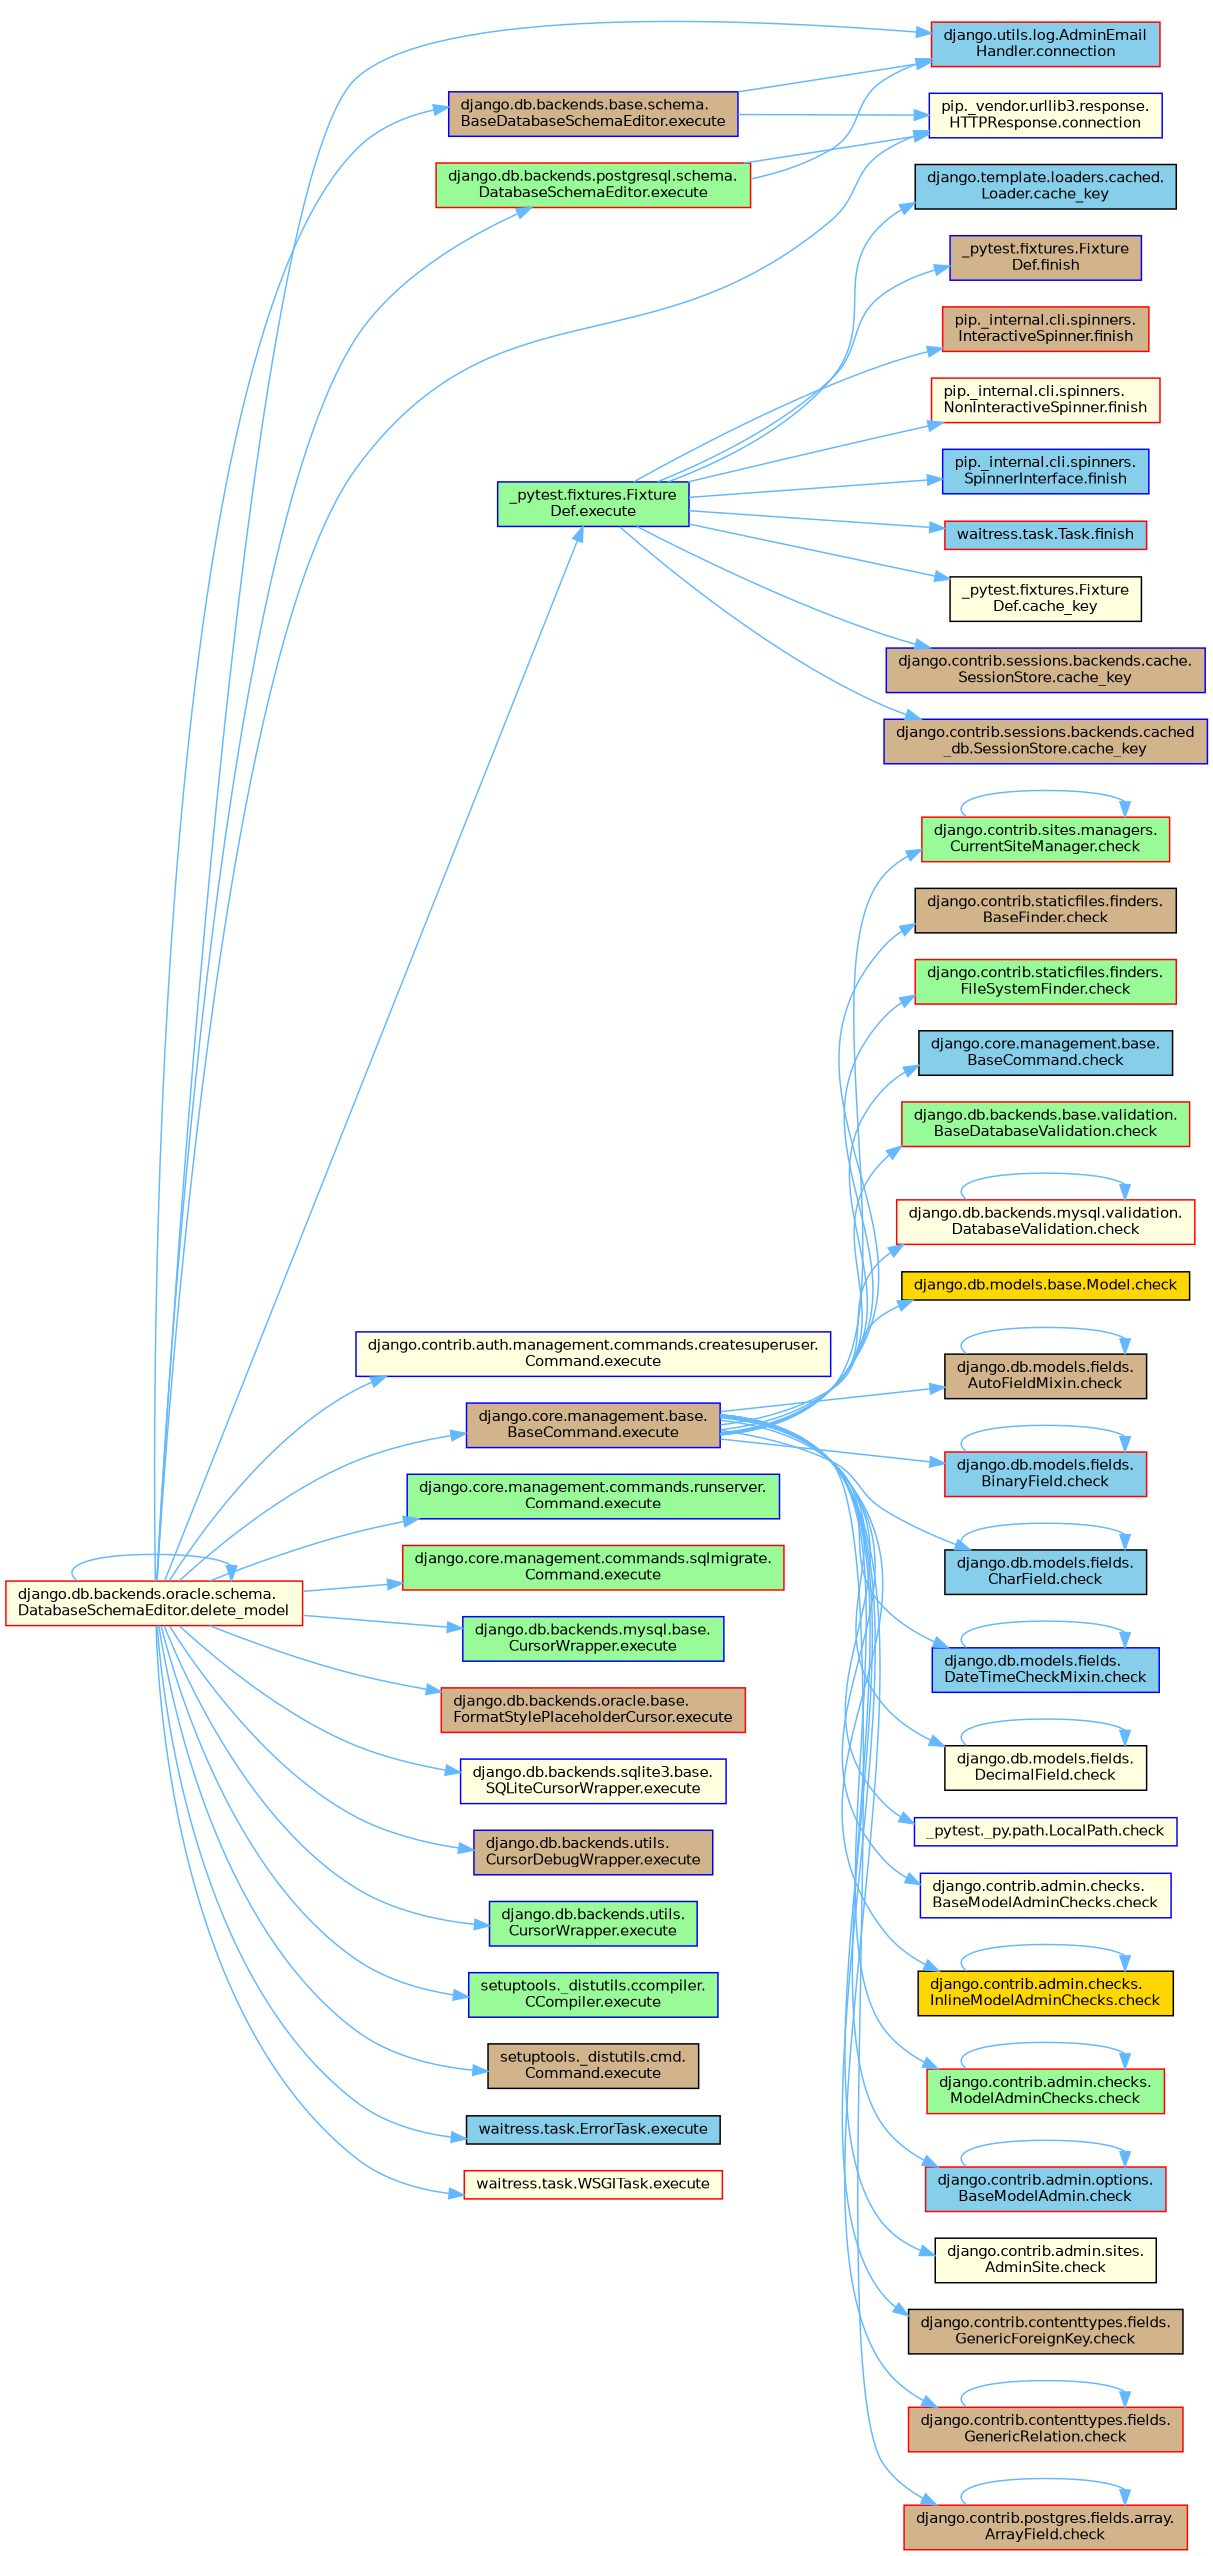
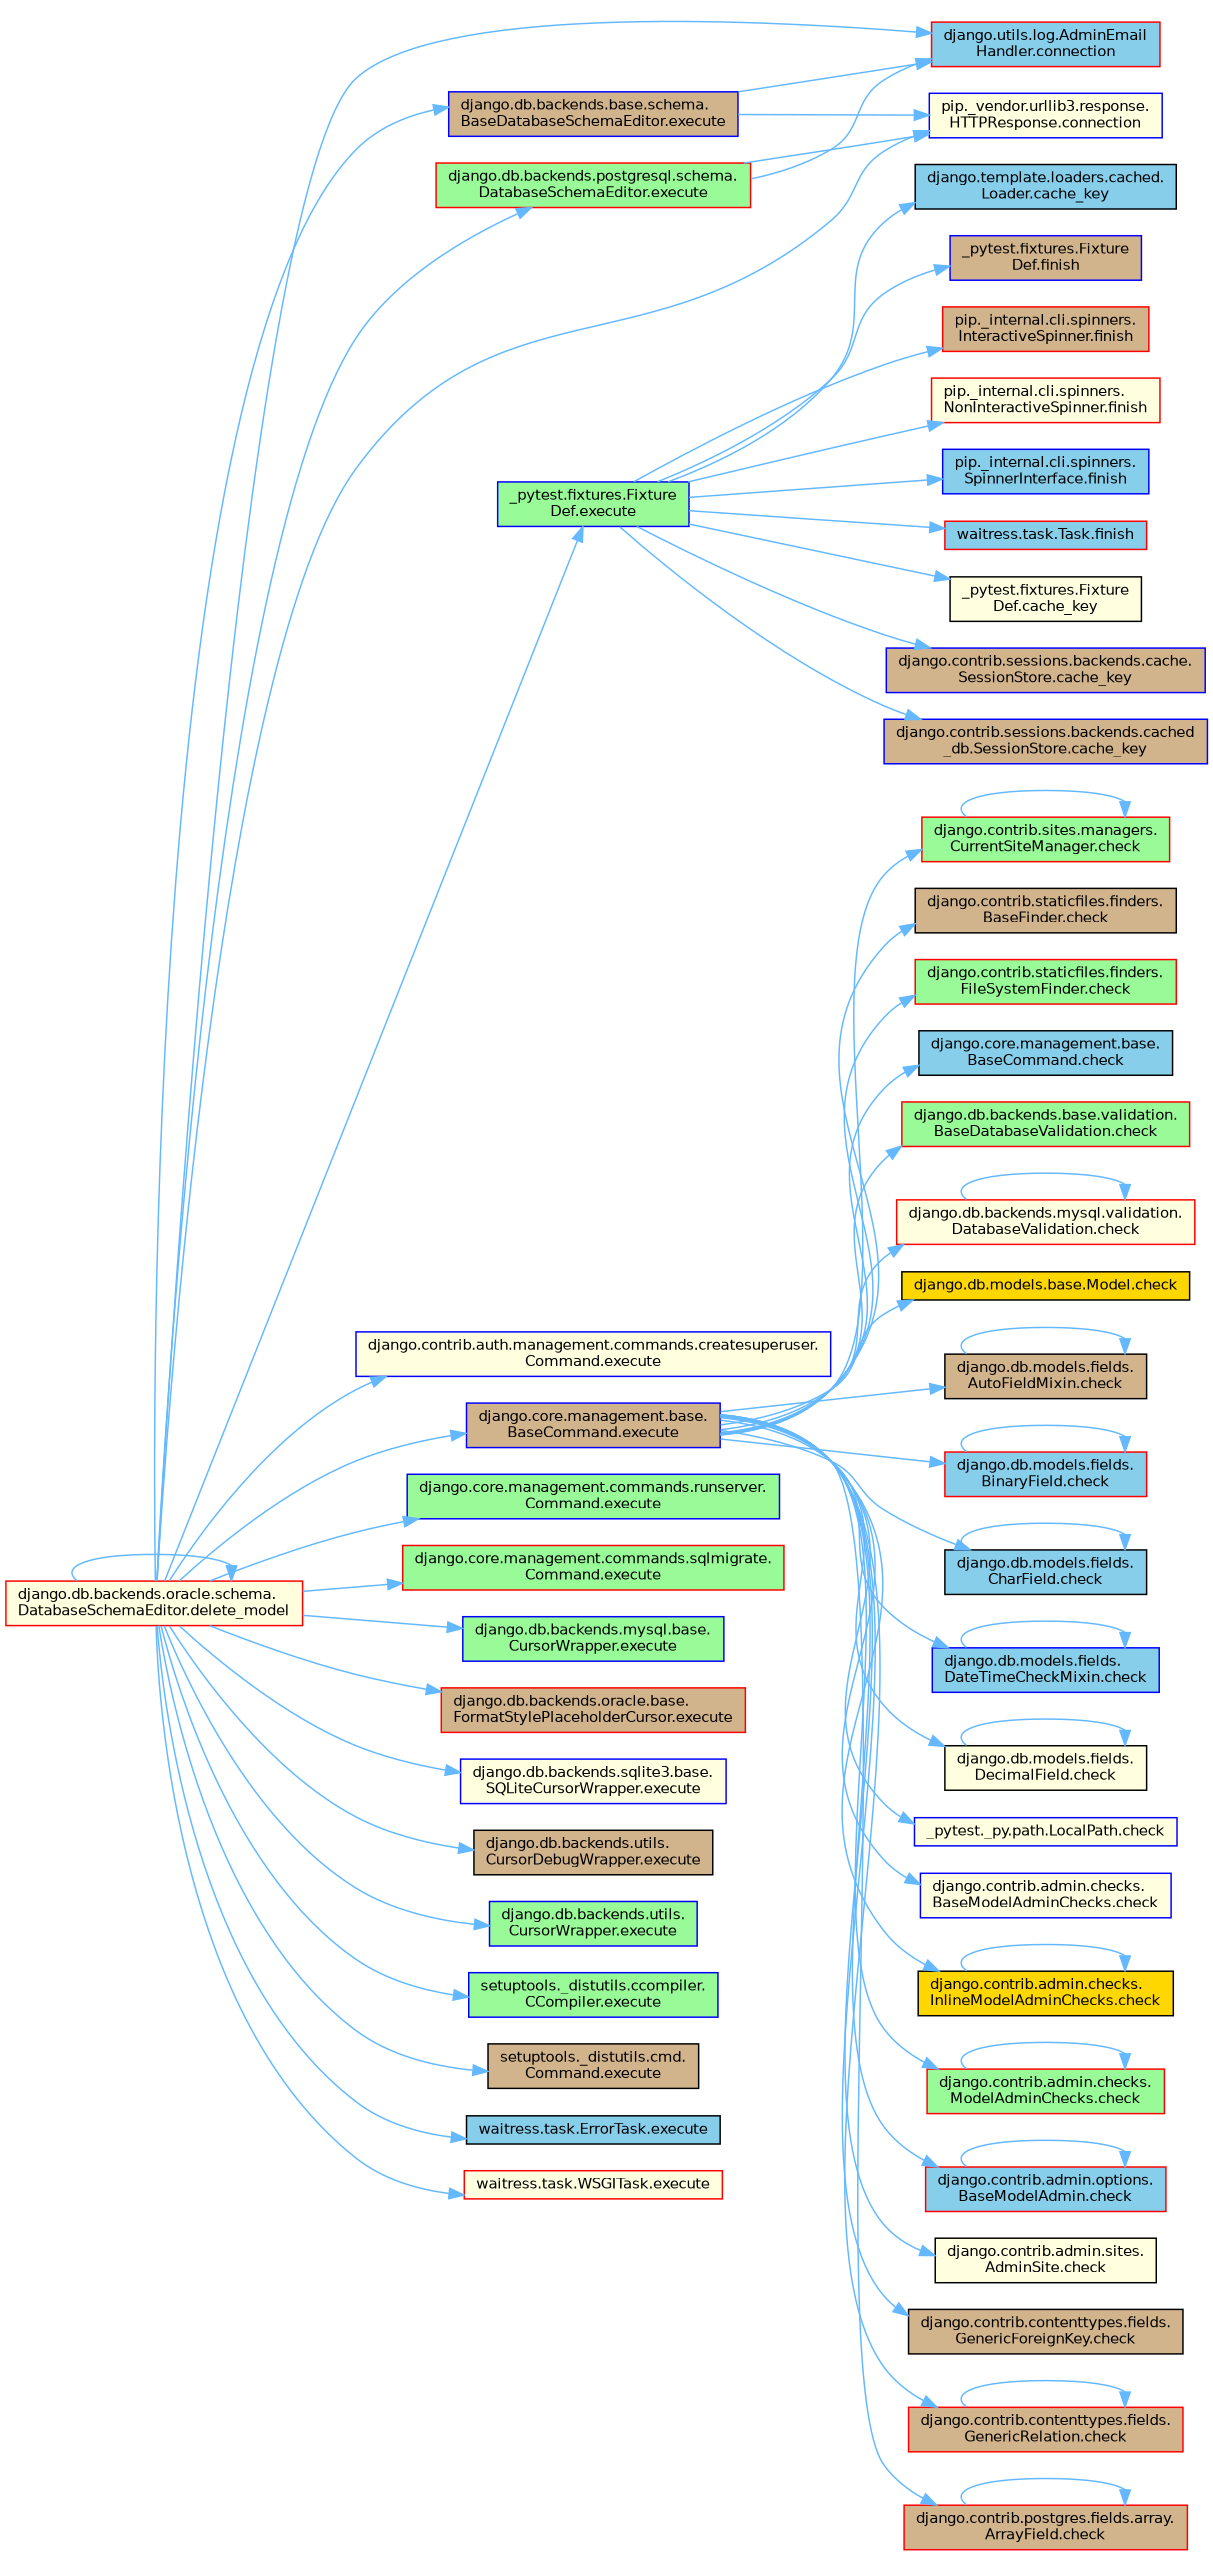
node "django.db.backends.utils. CursorDebugWrapper.execute": color blue -> black
